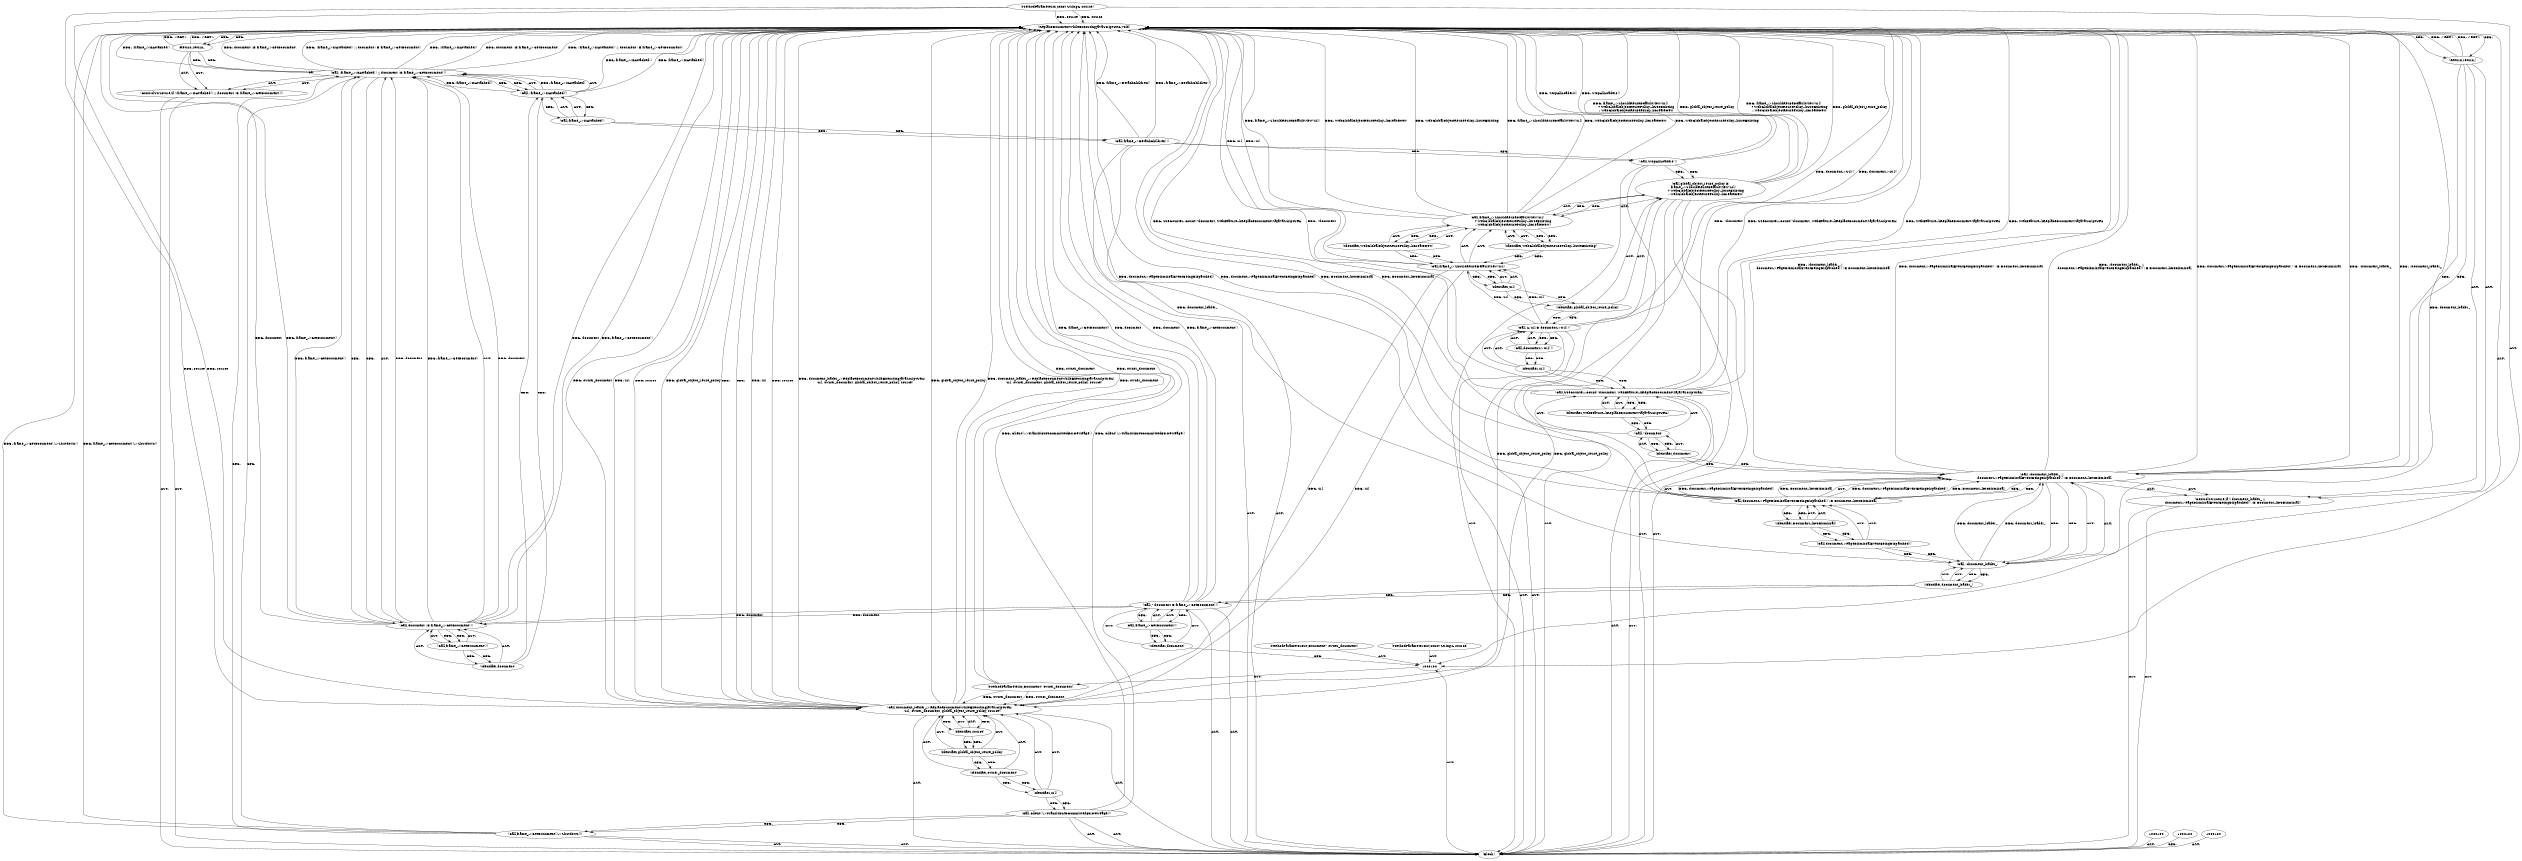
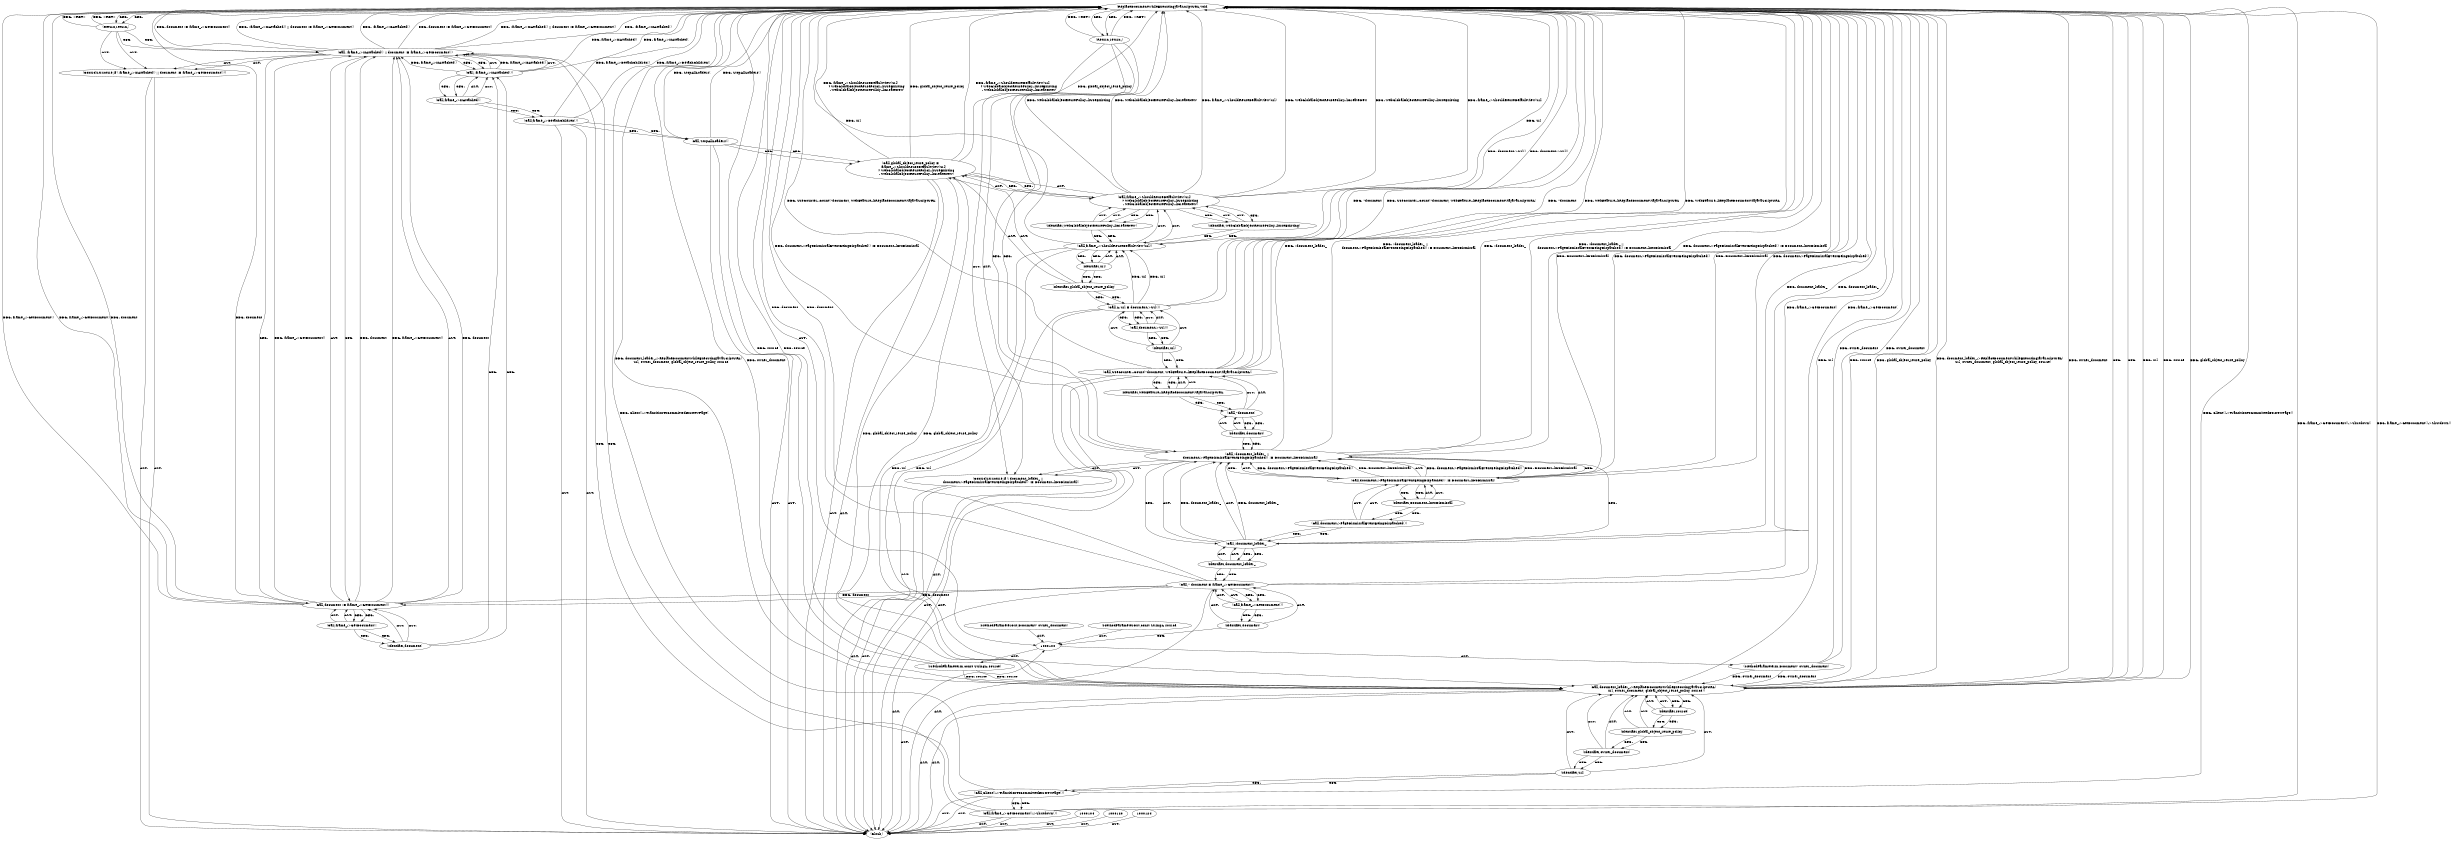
edge "(MethodParameterIn,const String& source)" -> "1000100": reversed
edge "1000120" -> "(Block,)": label "CFG: " -> "AST: "
